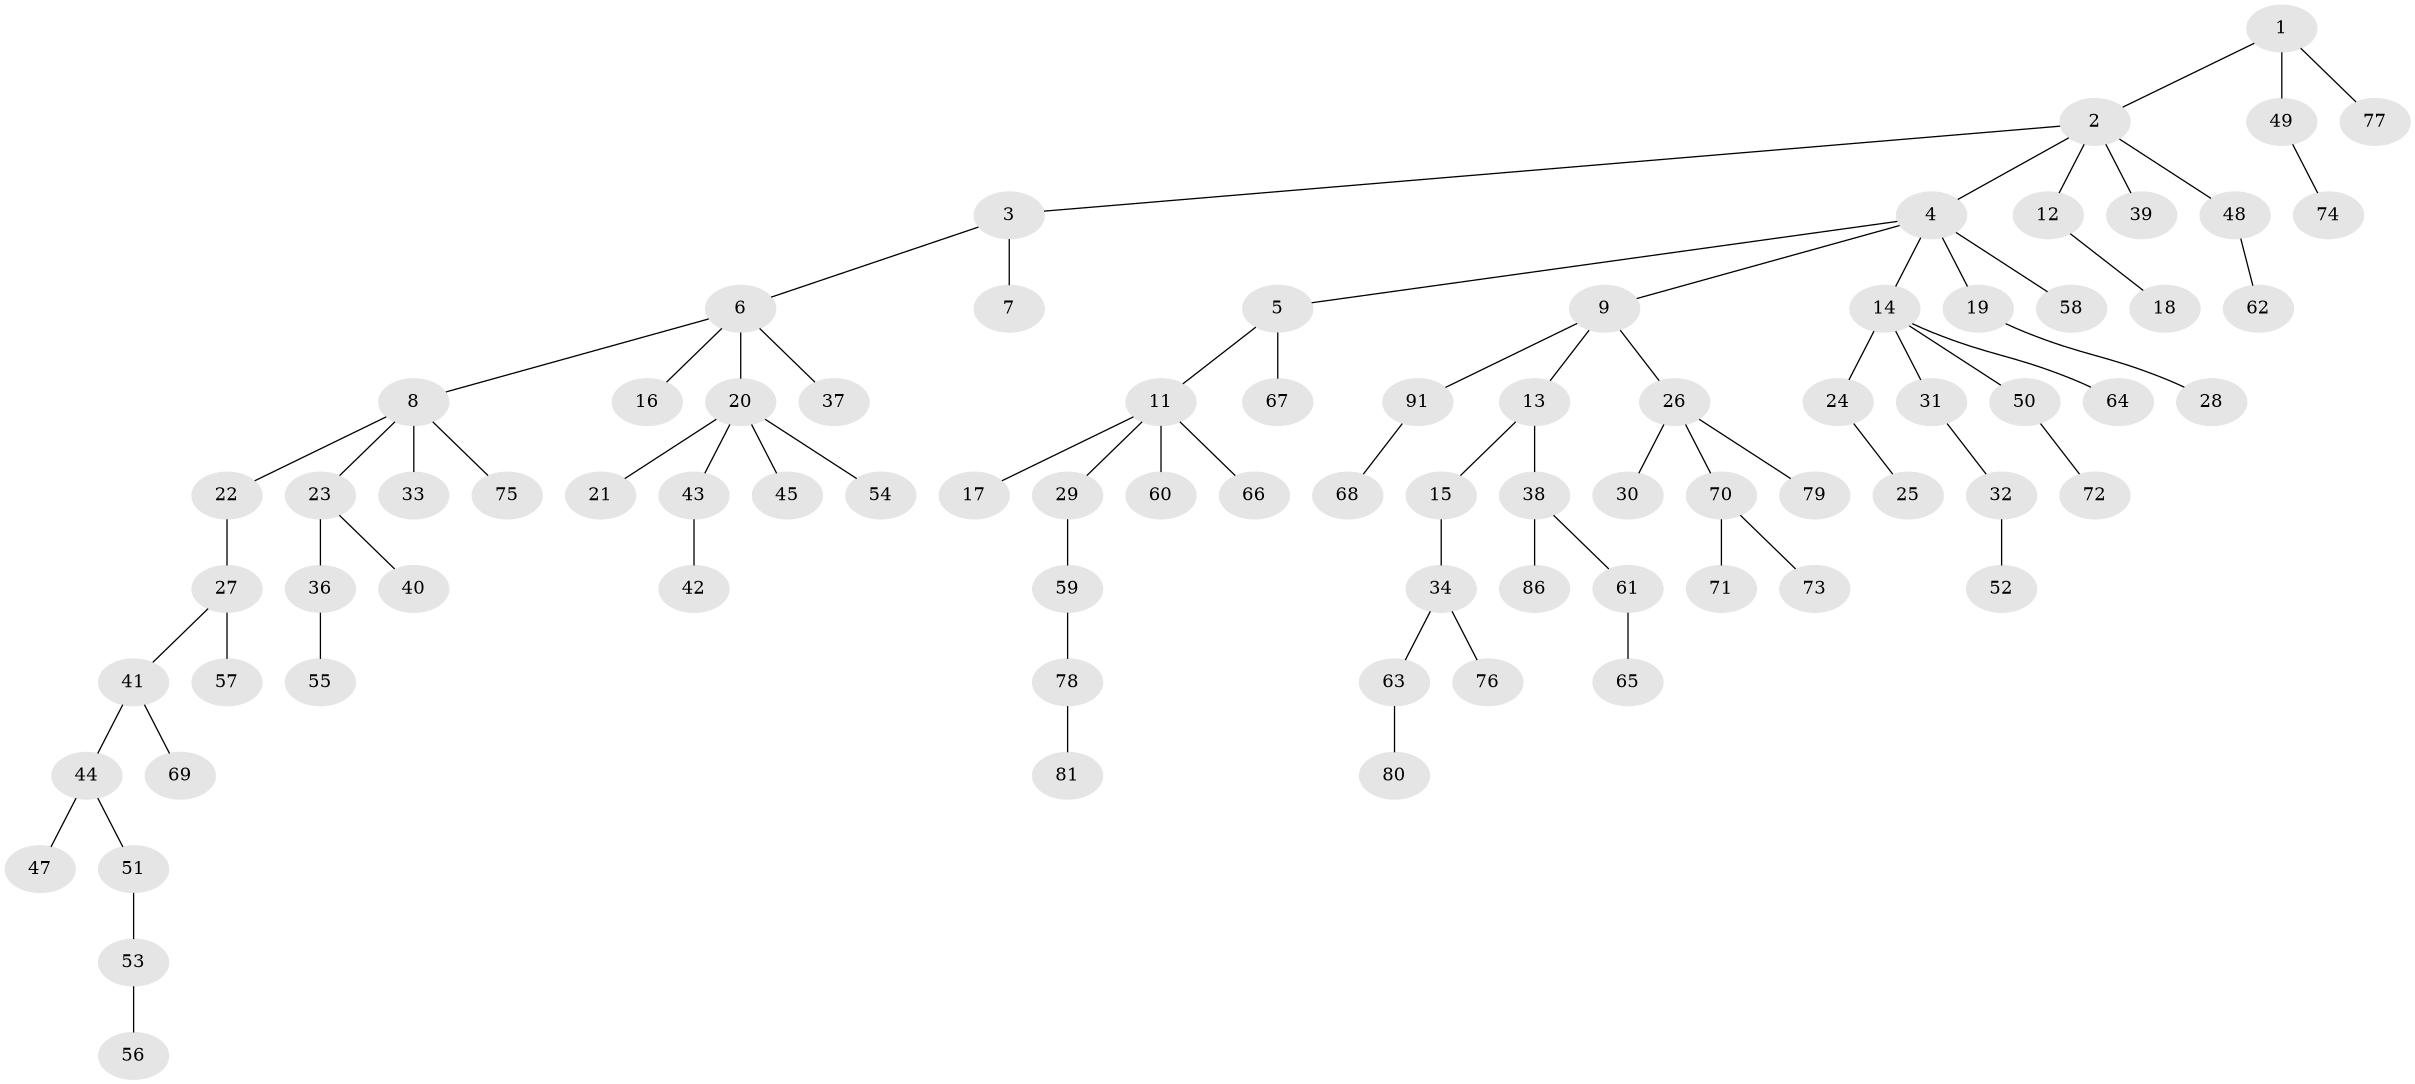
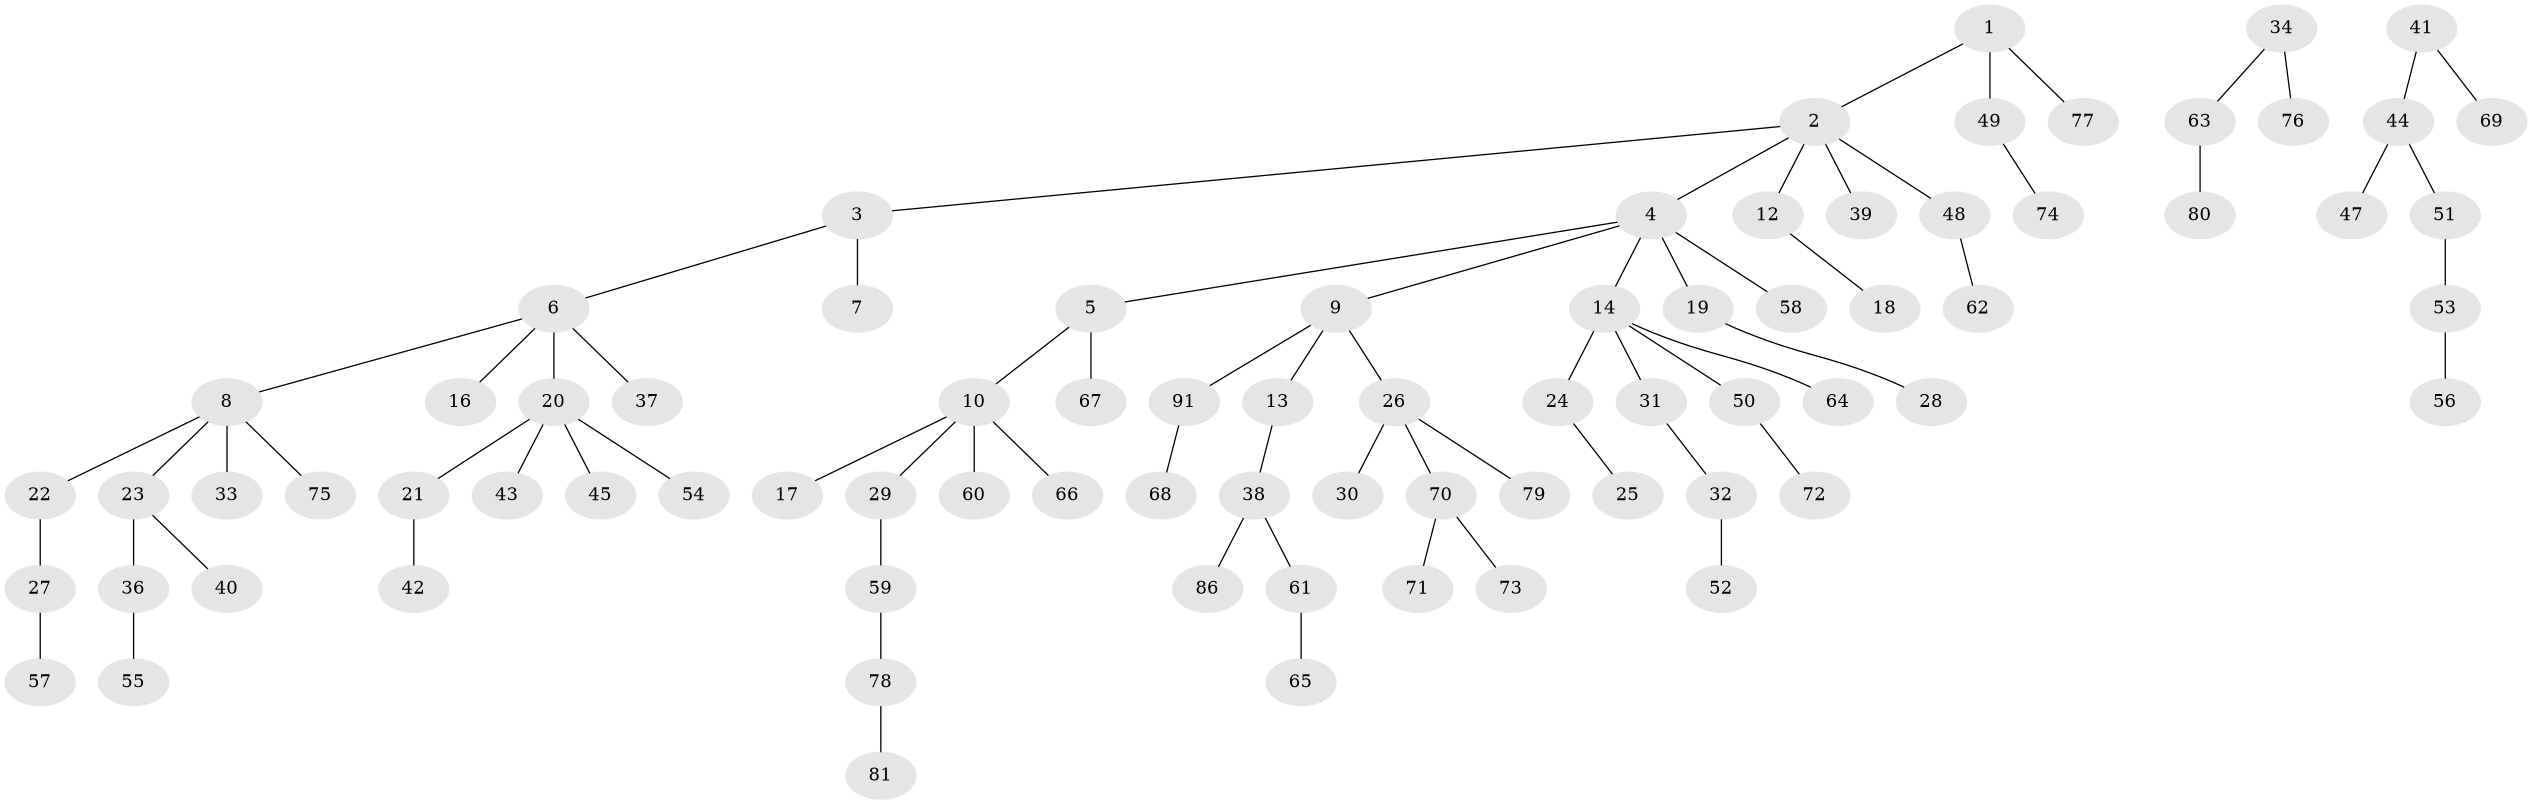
node "11": label "11" -> "10"
node "15": removed
edge "43" -- "42": now "21" -- "42"
edge "27" -- "41": removed
